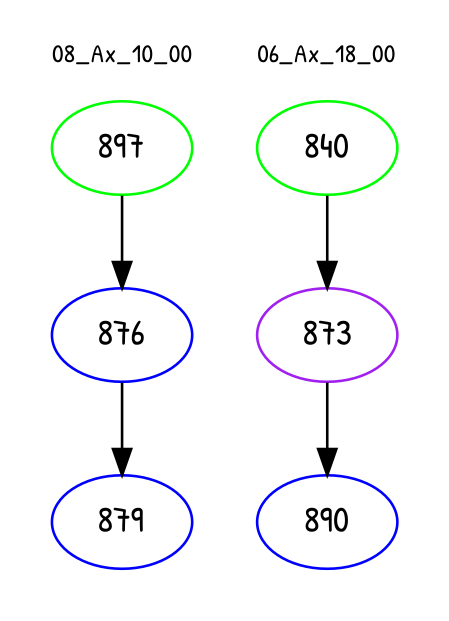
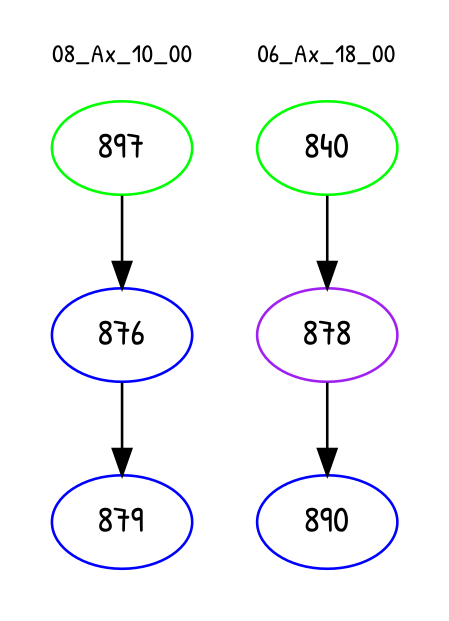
node "873": label "873" -> "878"
